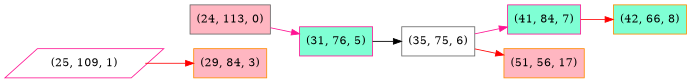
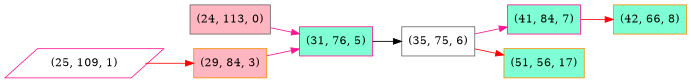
edge "(29, 84, 3)" -> "(31, 76, 5)": added
node "(51, 56, 17)": fillcolor lightpink -> aquamarine
